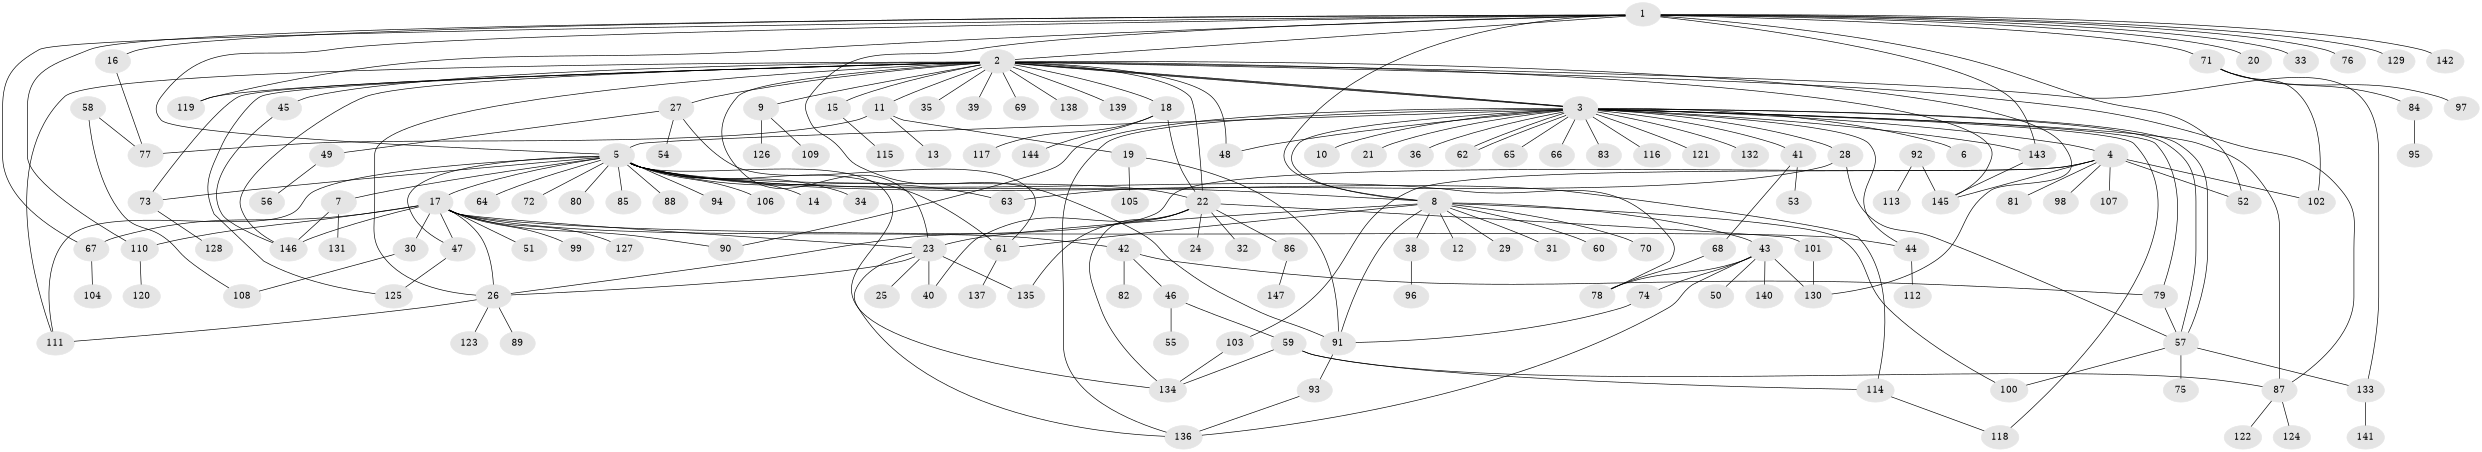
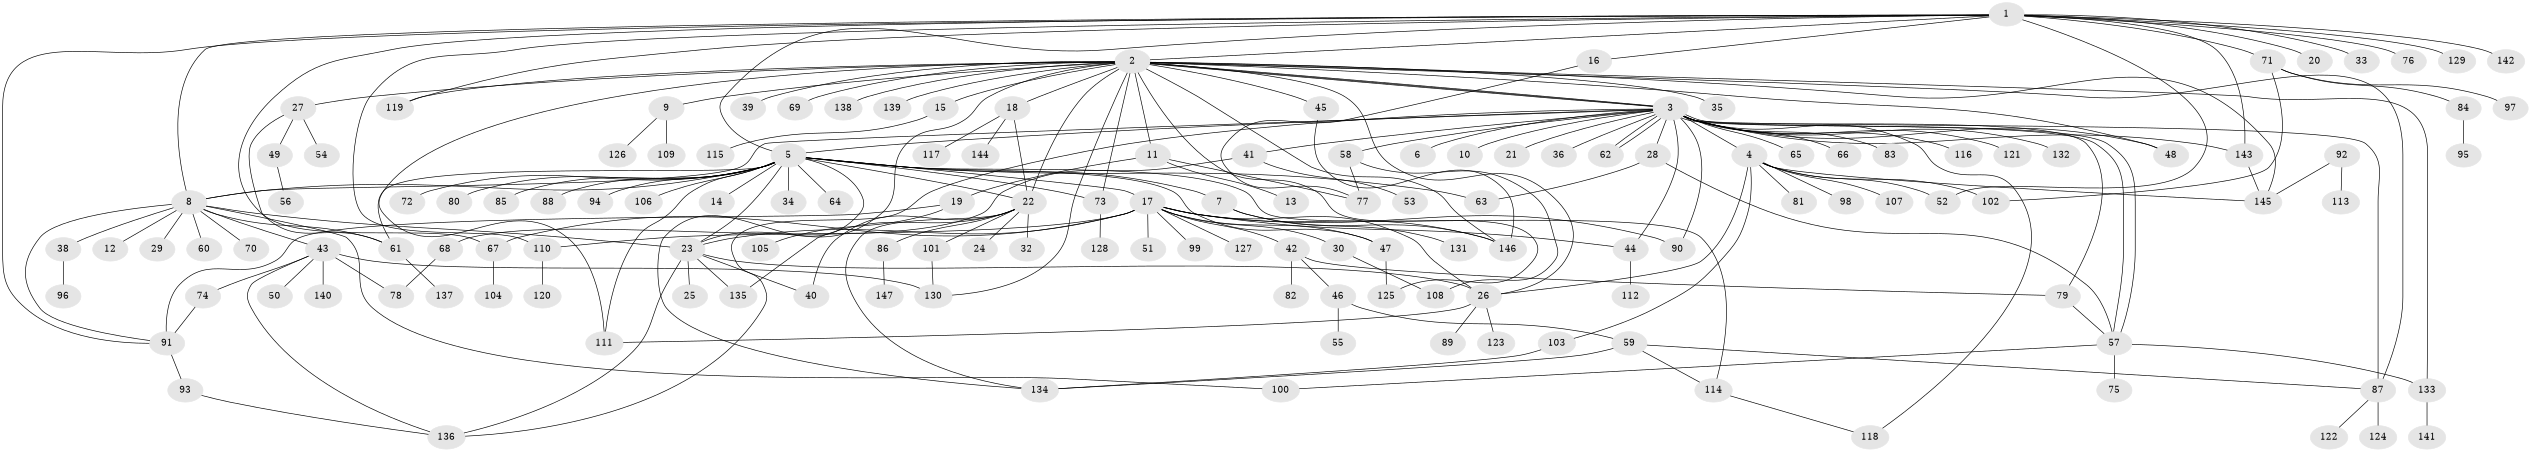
edge "3" -- "58": added
edge "5" -- "78": now "5" -- "23"
node "31": removed
